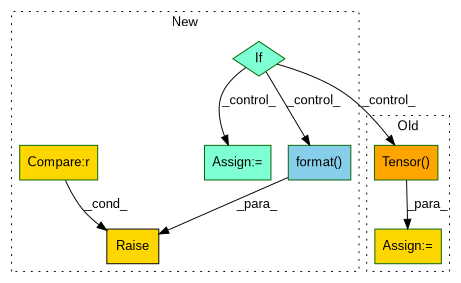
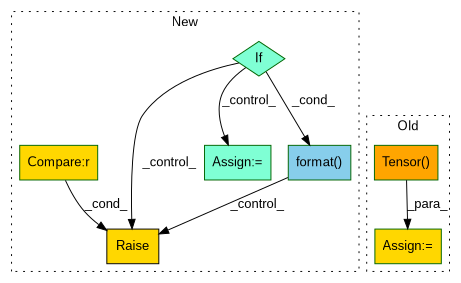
edge "If" -> "Tensor()": now "If" -> "Raise"
edge "If" -> "format()": label "_control_" -> "_cond_"
edge "format()" -> "Raise": label "_para_" -> "_control_"
